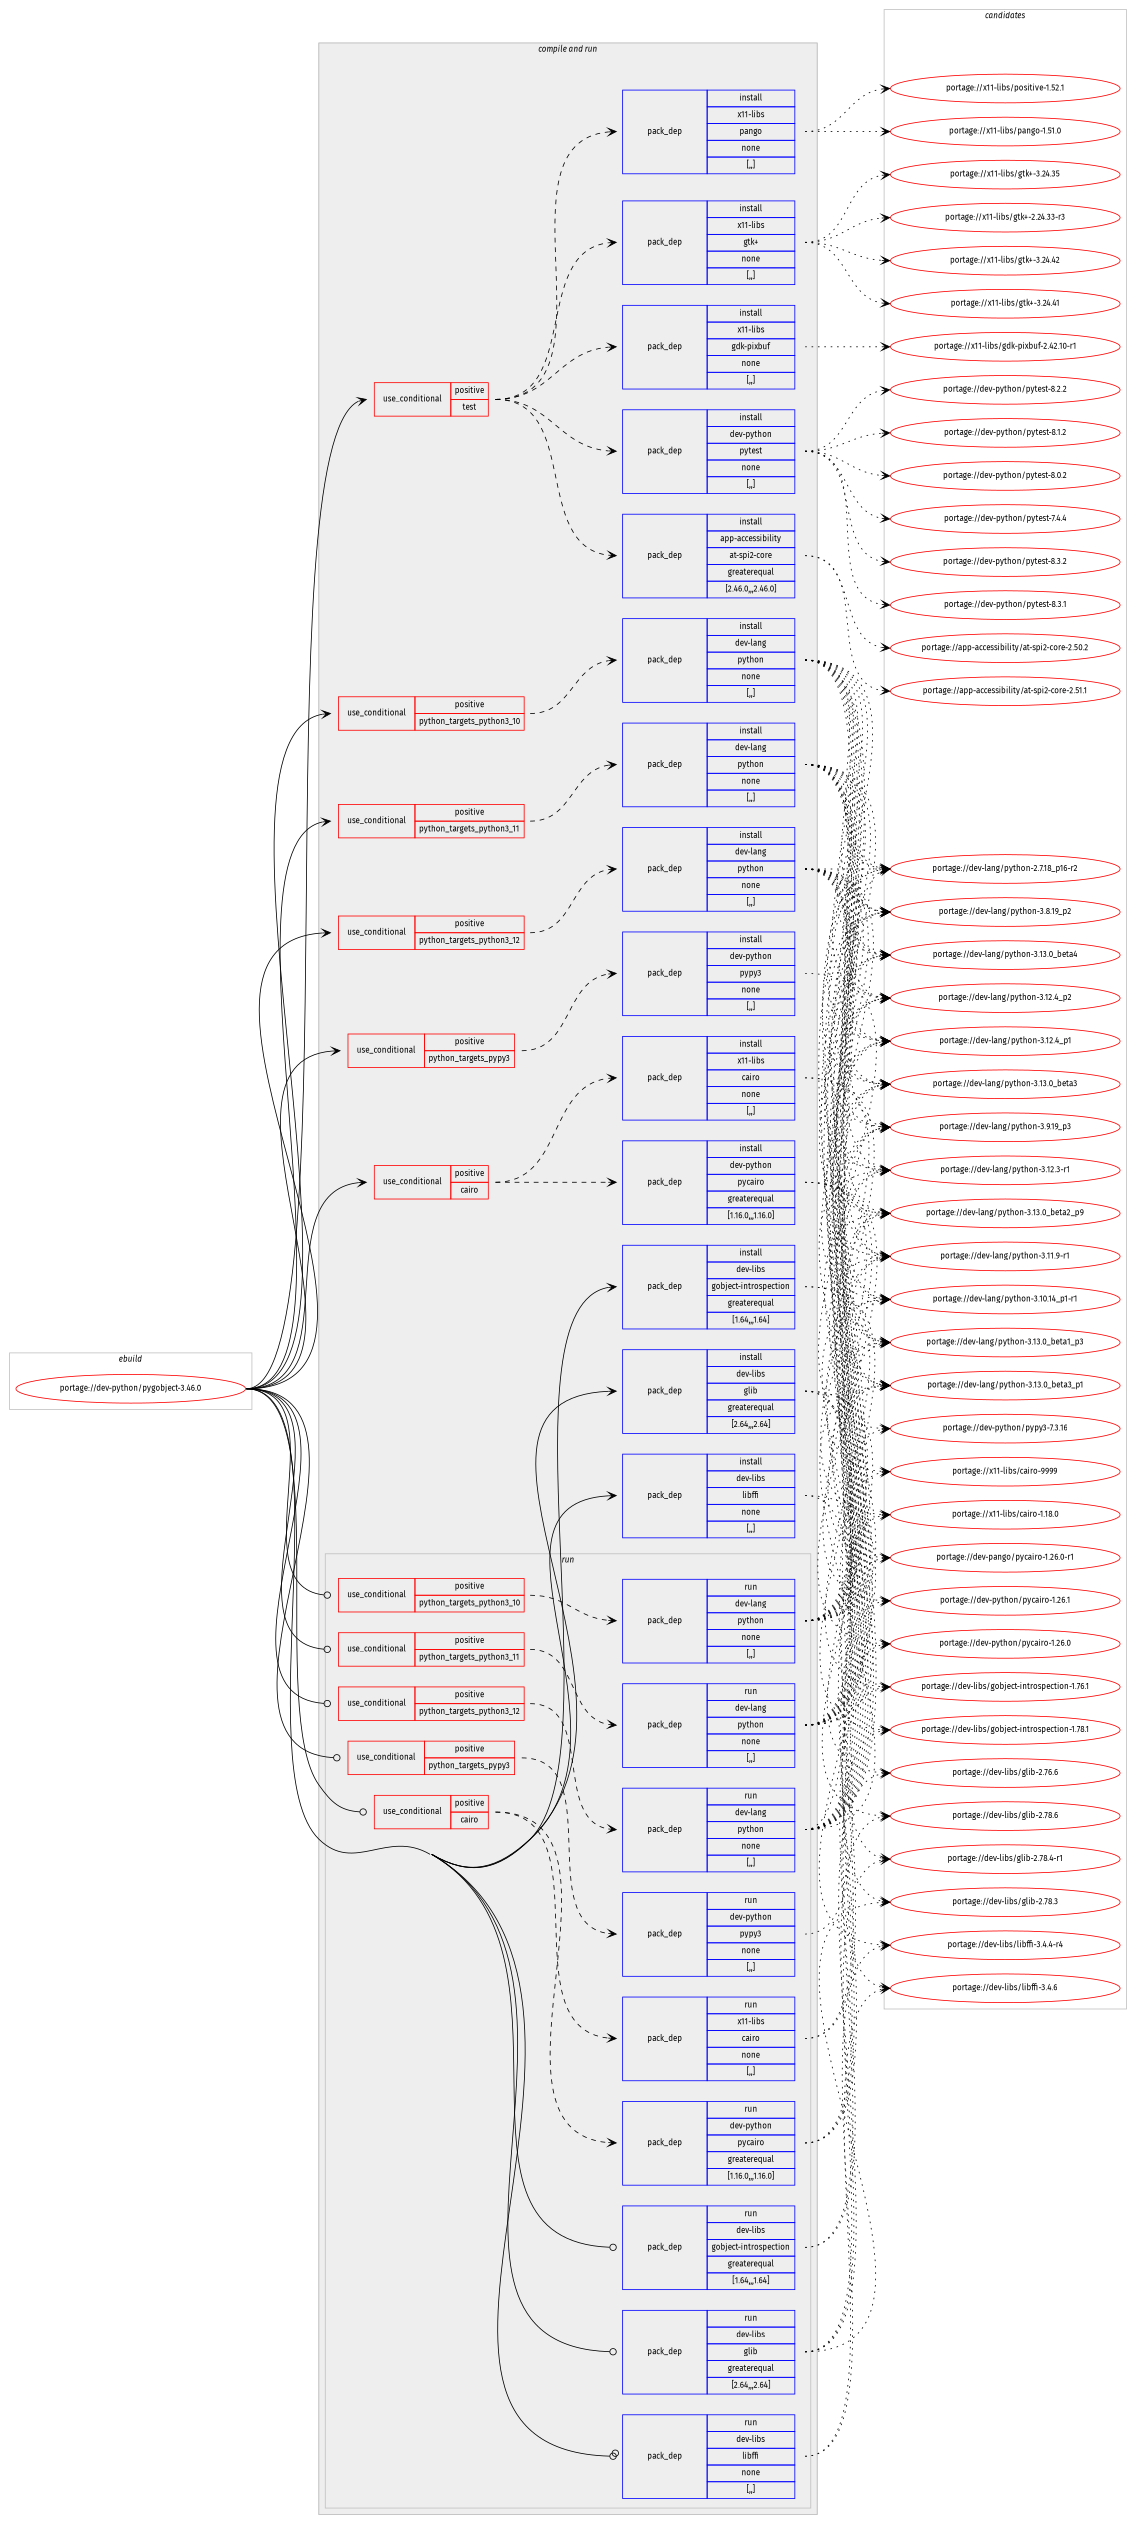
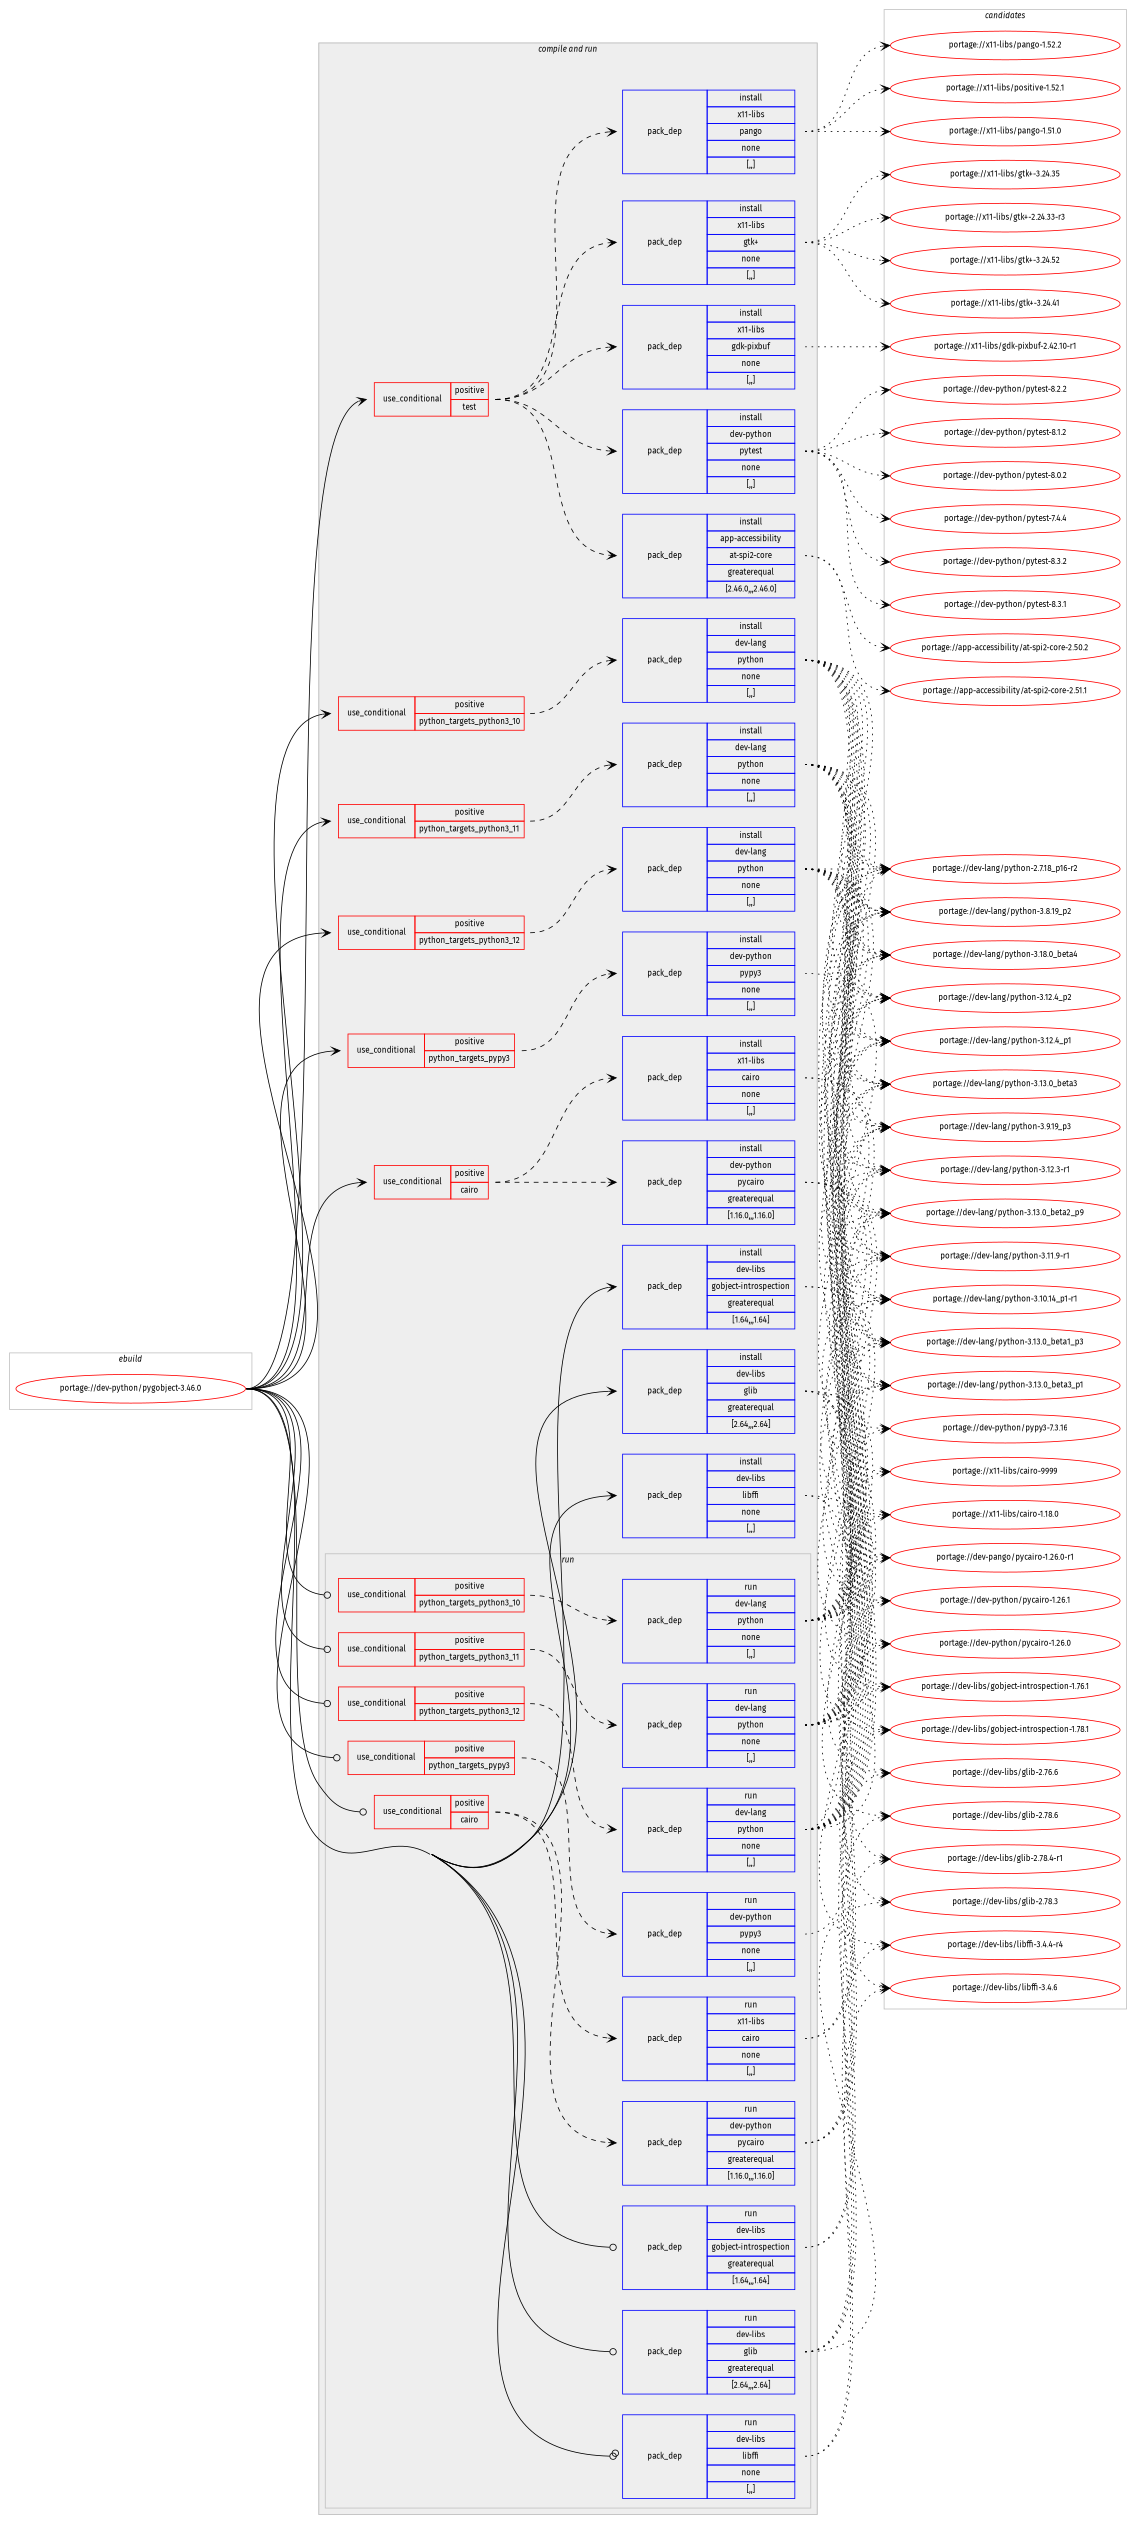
node "portage://x11-libs/pango-1.52.2": added
node "portage://x11-libs/gtk+-3.24.42": label "portage://x11-libs/gtk+-3.24.42" -> "portage://x11-libs/gtk+-3.24.52"
node "portage://dev-lang/python-3.13.0_beta4": label "portage://dev-lang/python-3.13.0_beta4" -> "portage://dev-lang/python-3.18.0_beta4"
